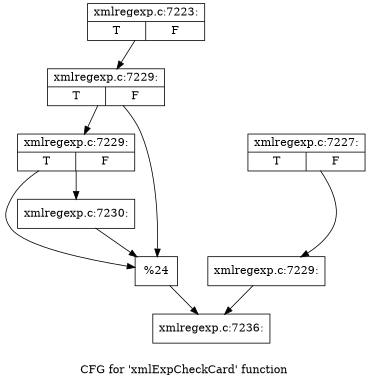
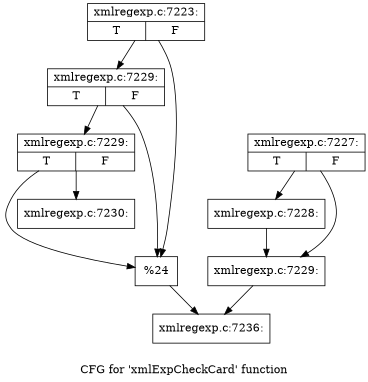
node "xmlregexp.c:7228:": added
edge "xmlregexp.c:7230:" -> "%24": now "xmlregexp.c:7223:" -> "%24"
